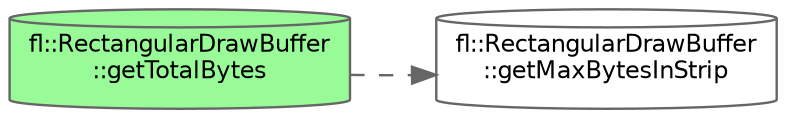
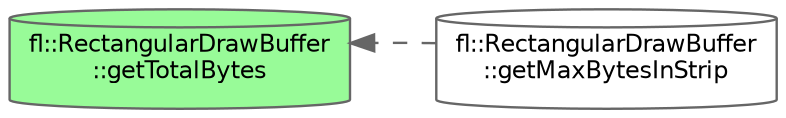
edge "fl::RectangularDrawBuffer ::getTotalBytes" -> "fl::RectangularDrawBuffer ::getMaxBytesInStrip": reversed
